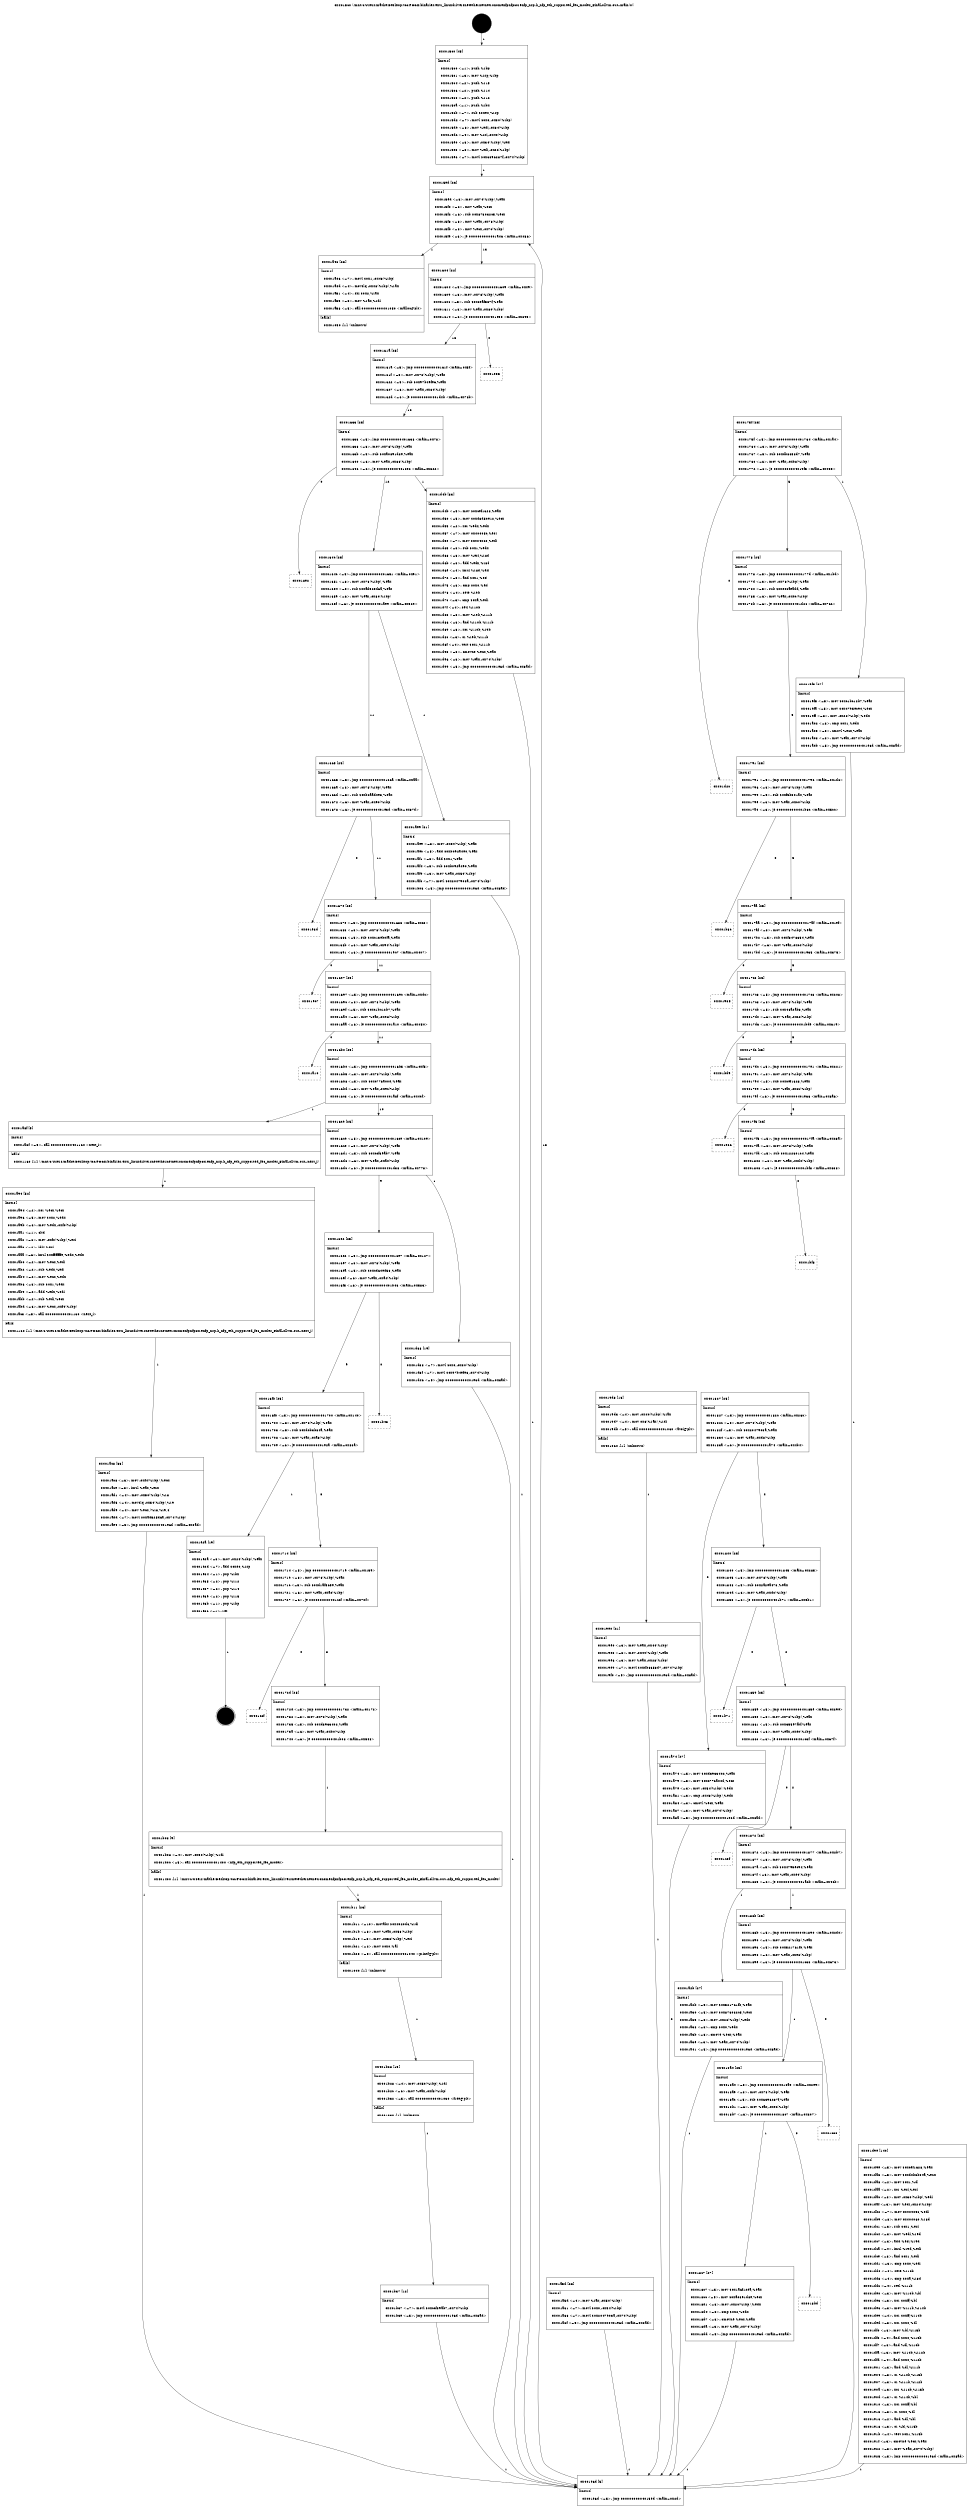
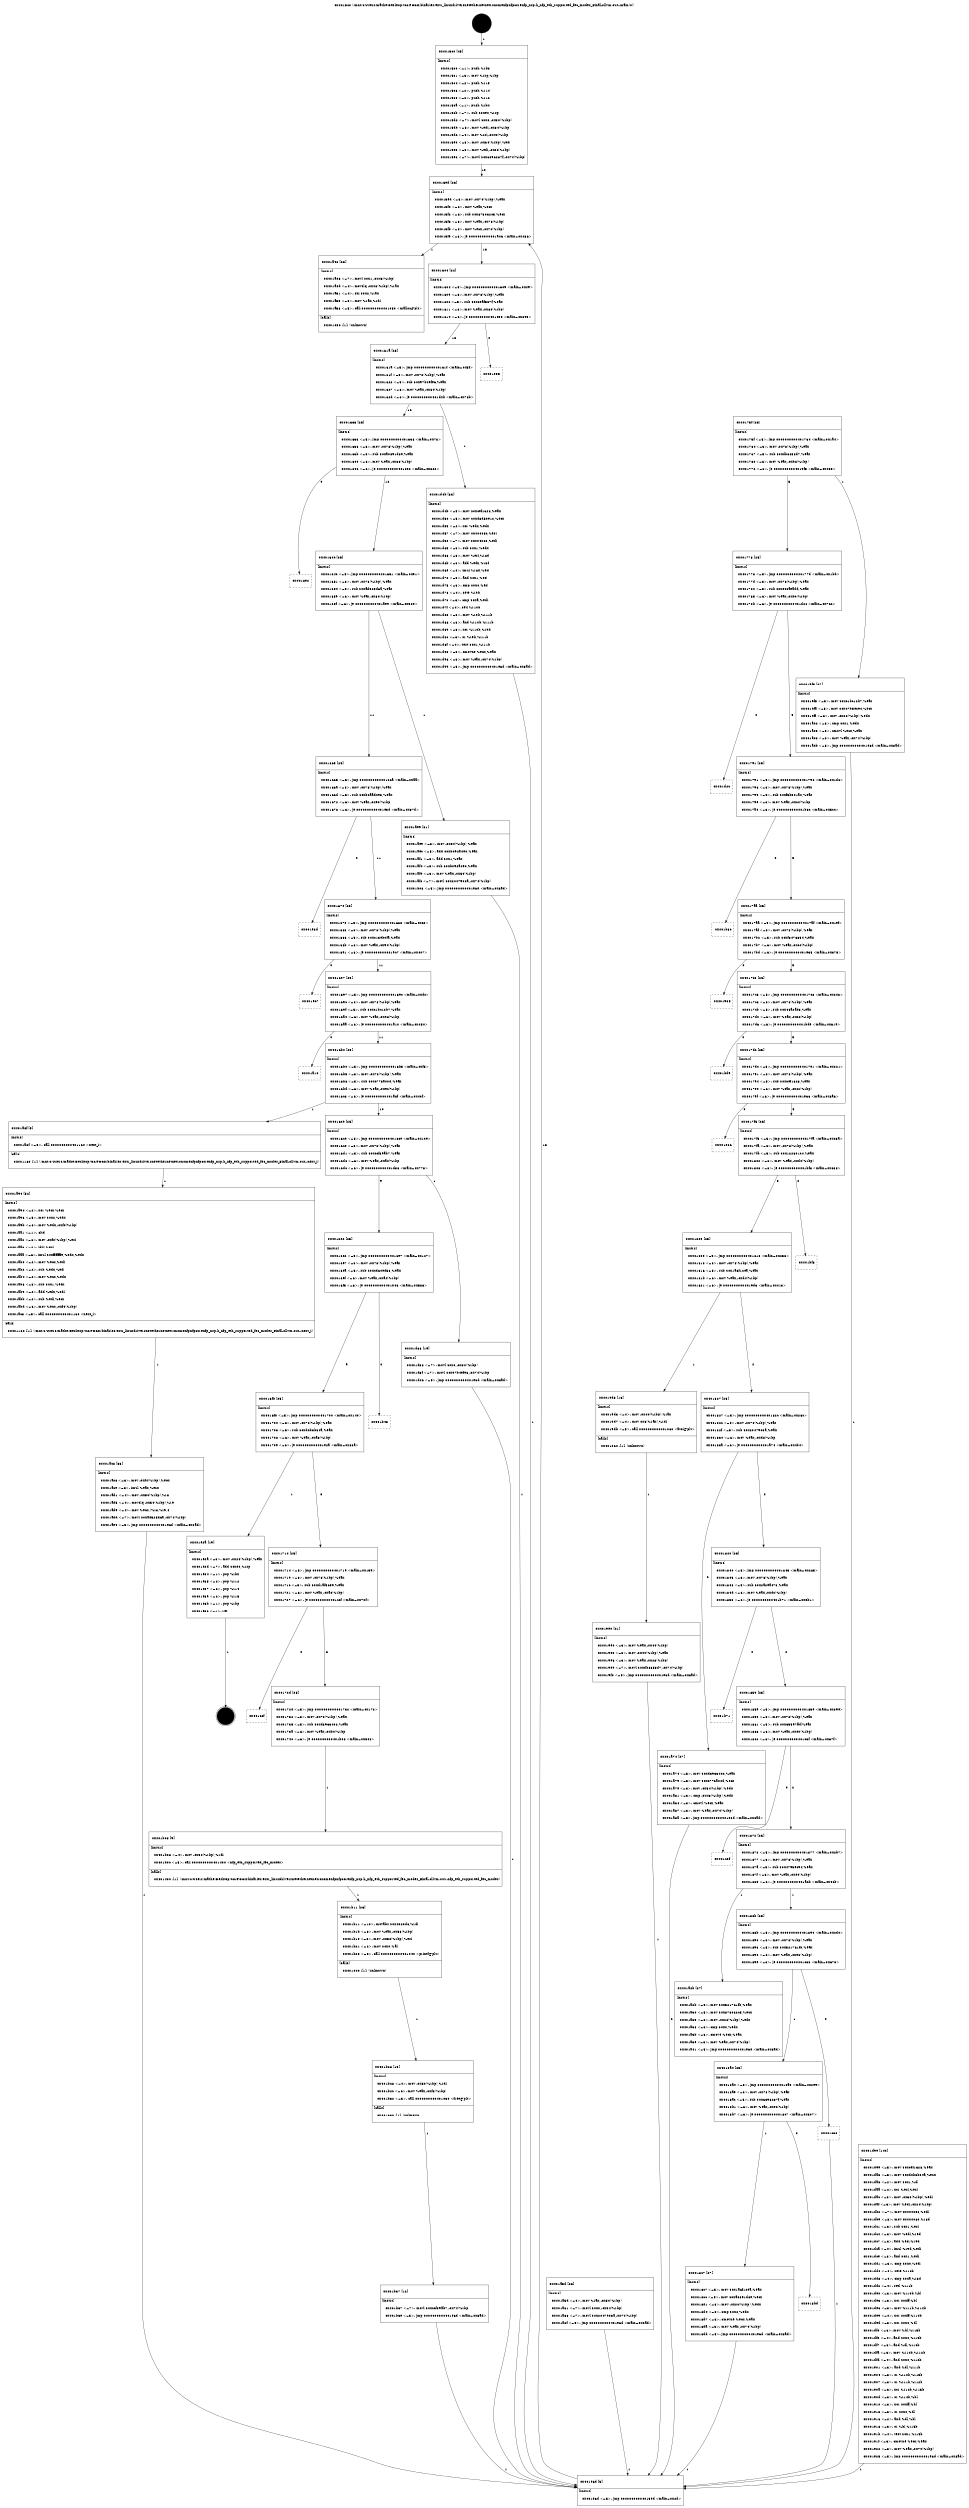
edge "0x4015c0 [45]" -> "0x4015ed [23]": label " 1" -> " 10"
edge "0x401633 [25]" -> "0x401d4b [83]": now "0x40161a [25]" -> "0x401d4b [83]"
edge "0x40175f [25]" -> "0x401d2c": now "0x401778 [25]" -> "0x401d2c"
node "0x40180e [25]": added
edge "0x401a2b [27]" -> "0x401e6d [5]": now "0x401c33" -> "0x401e6d [5]"
